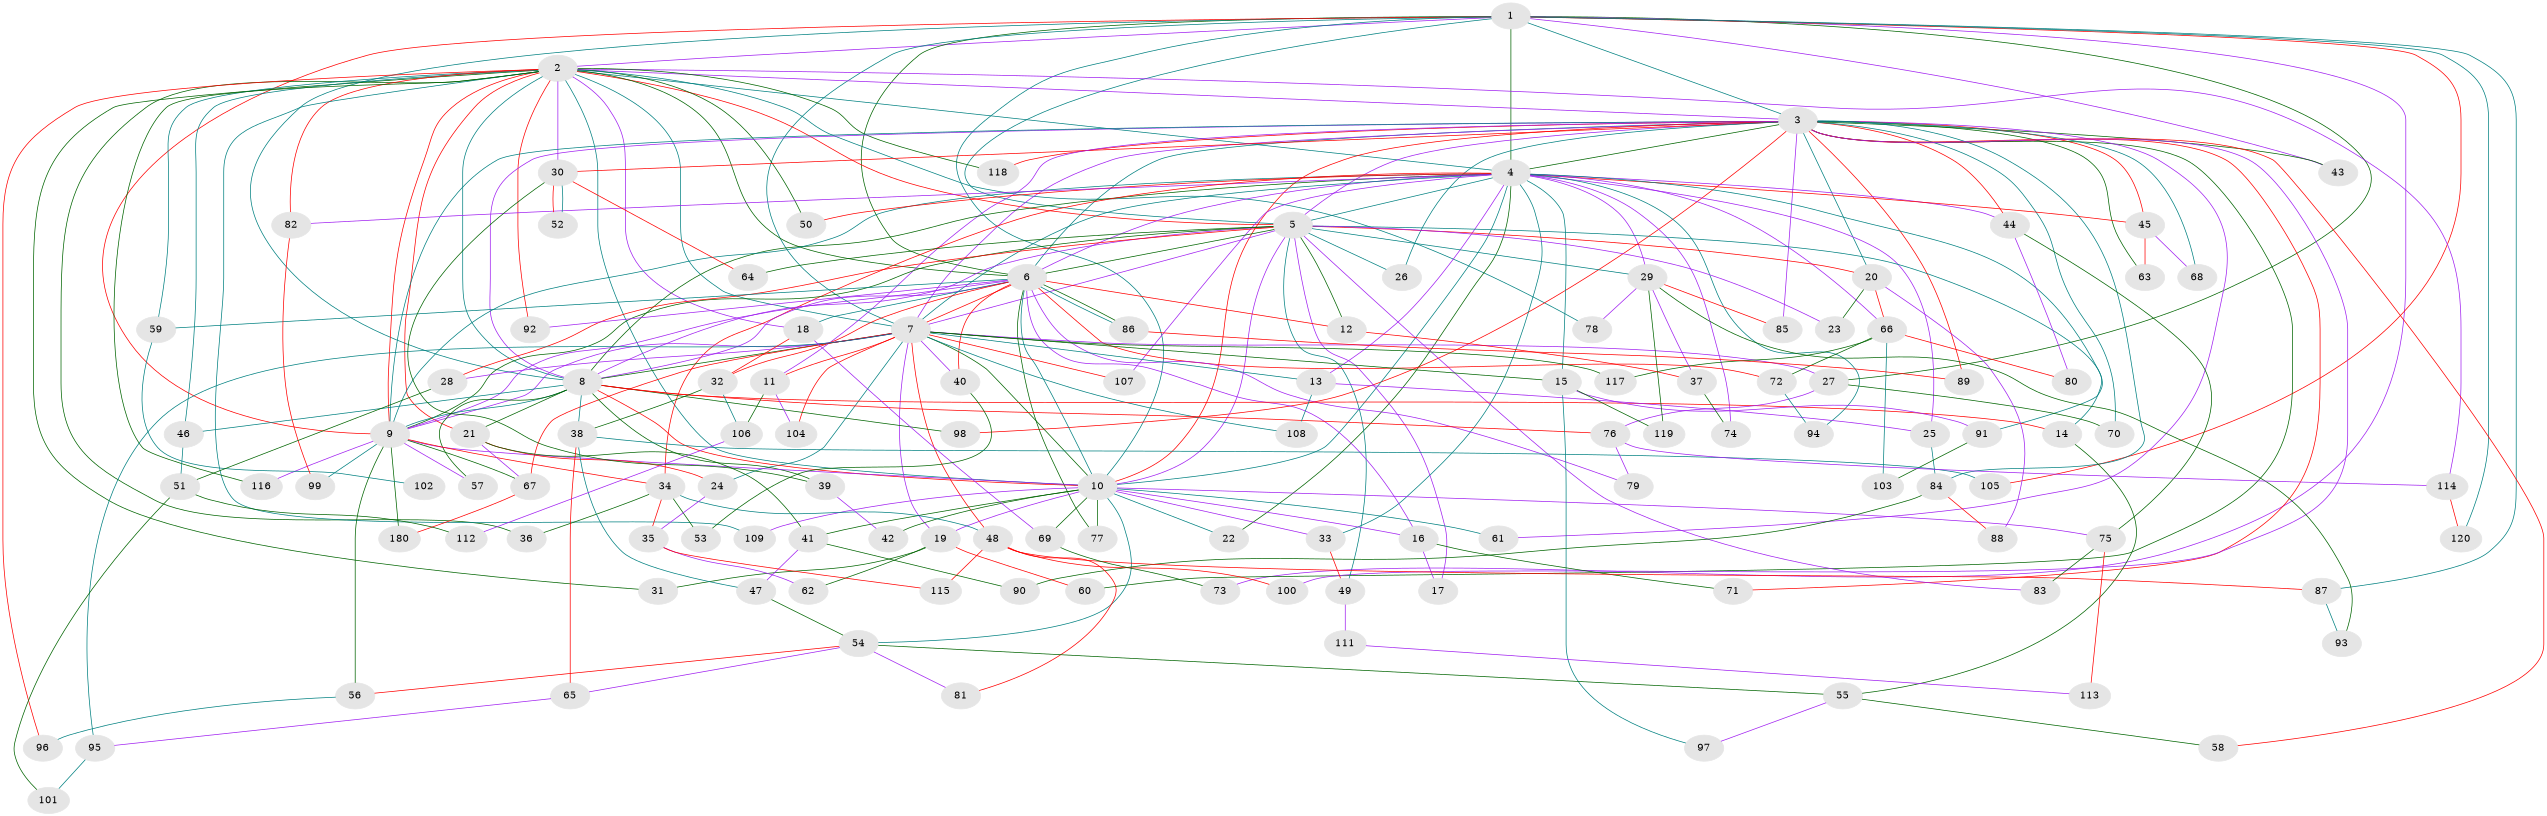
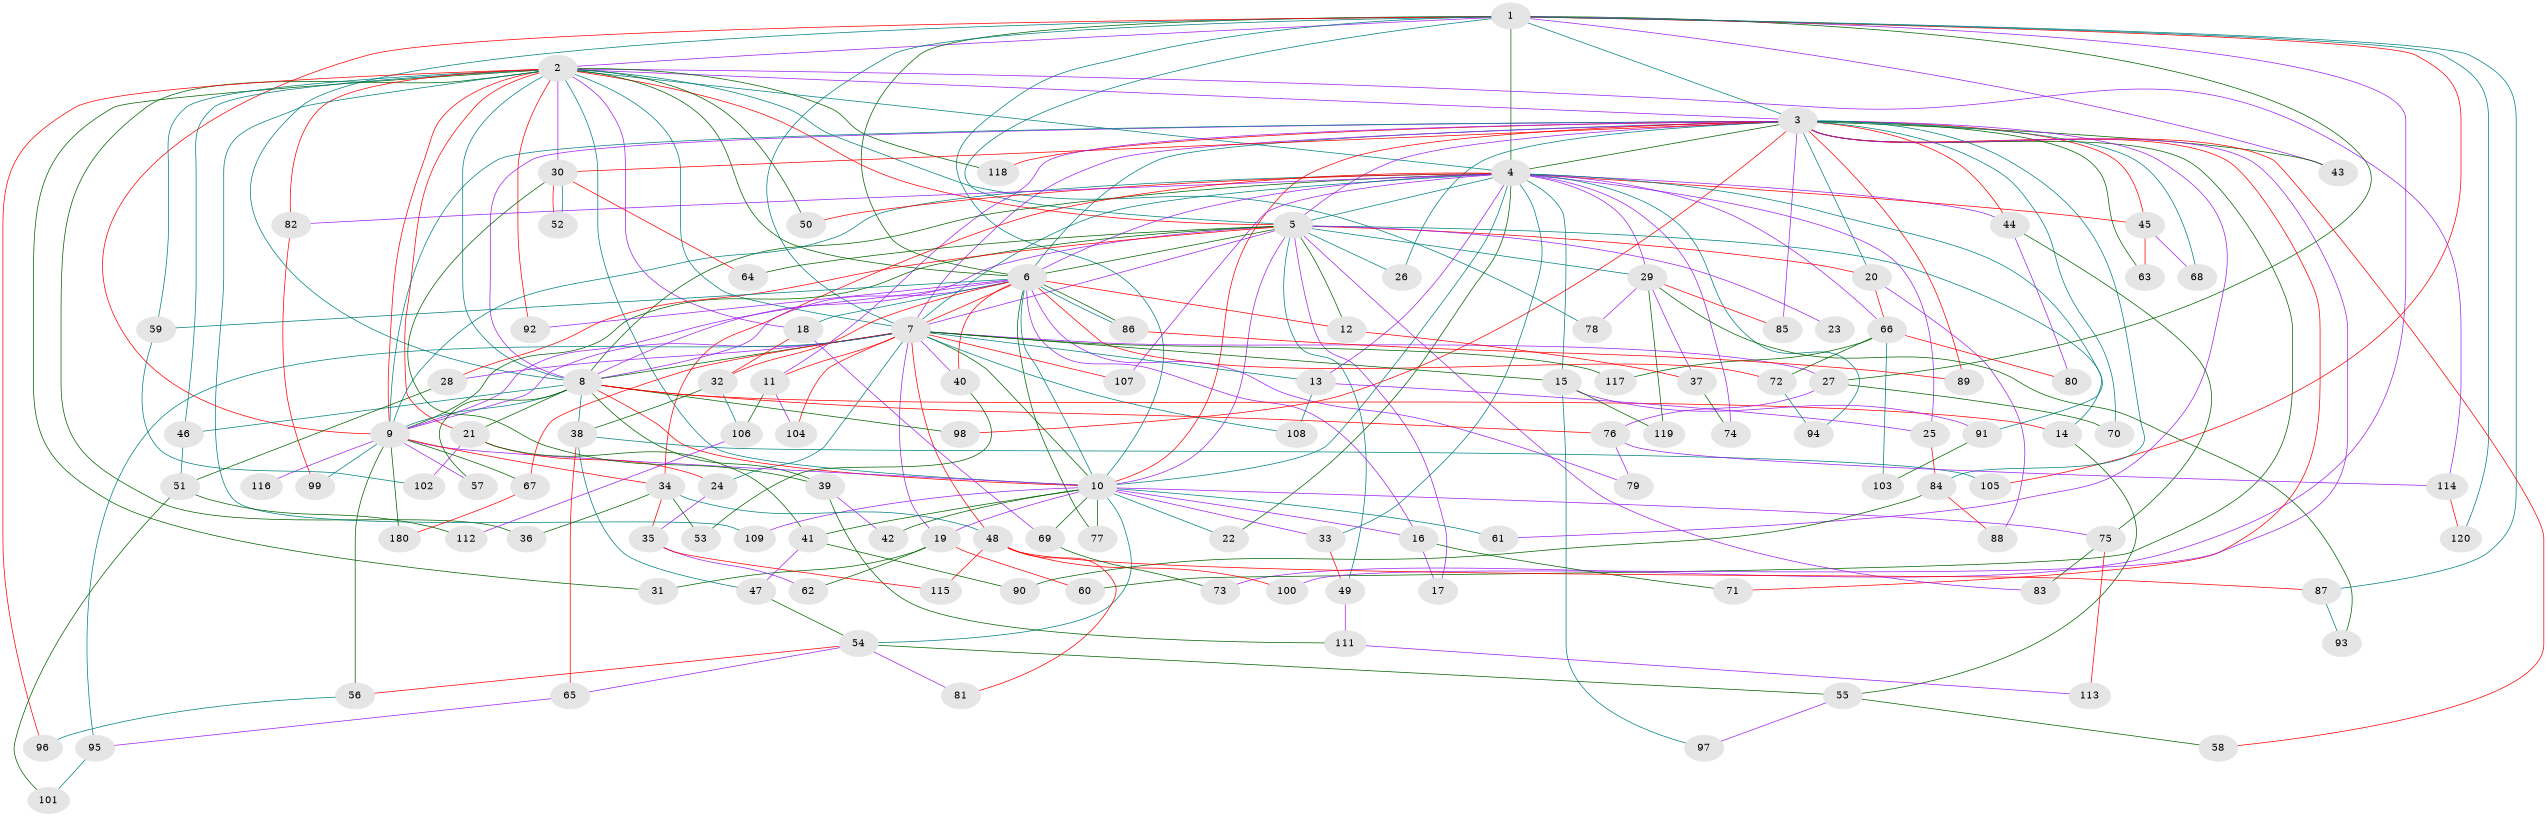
edge "2" -- "116": removed
edge "20" -- "23": removed
edge "25" -- "84": color teal -> red
edge "21" -- "67": now "21" -- "102"
edge "39" -- "111": added
